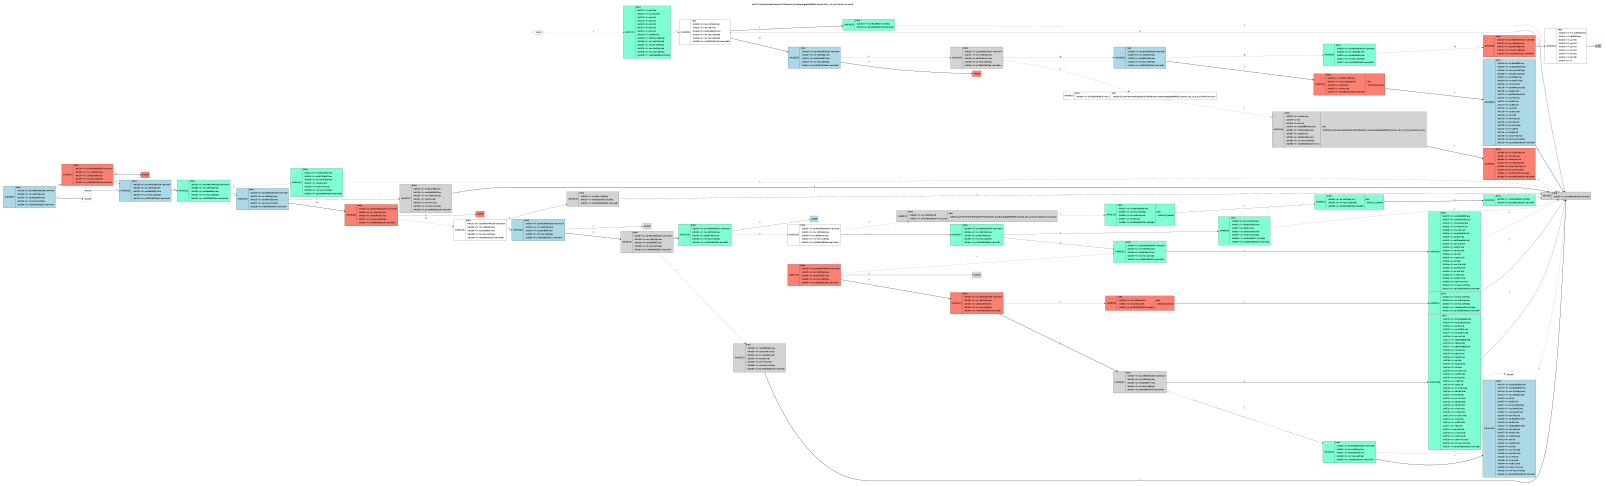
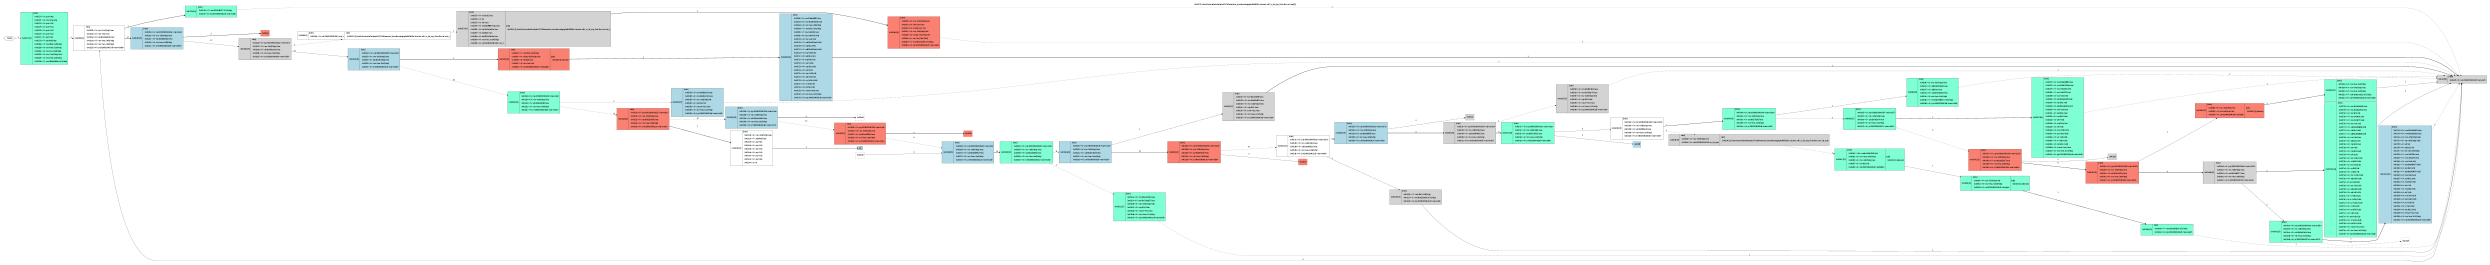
node "0x401853 [27]": added
edge "0x40131d [25]" -> "0x401336 [25]": added, label "12"
edge "0x40147b [25]" -> "0x401462 [25]": reversed
edge "0x401655 [27]" -> "0x401cdf [5]": style bold -> dashed
